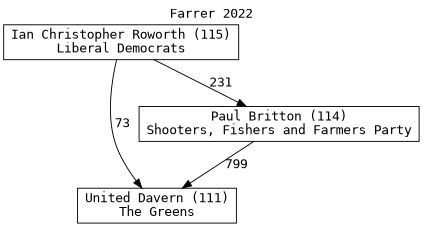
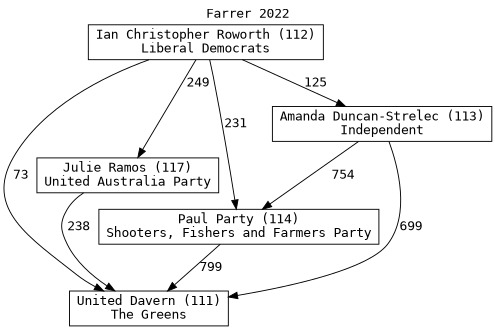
node "Ian Christopher Roworth (115) Liberal Democrats": label "Ian Christopher Roworth (115) Liberal Democrats" -> "Ian Christopher Roworth (112) Liberal Democrats"
node "Paul Britton (114) Shooters, Fishers and Farmers Party": label "Paul Britton (114) Shooters, Fishers and Farmers Party" -> "Paul Party (114) Shooters, Fishers and Farmers Party"
node "Amanda Duncan-Strelec (113) Independent": added
node "Julie Ramos (117) United Australia Party": added
